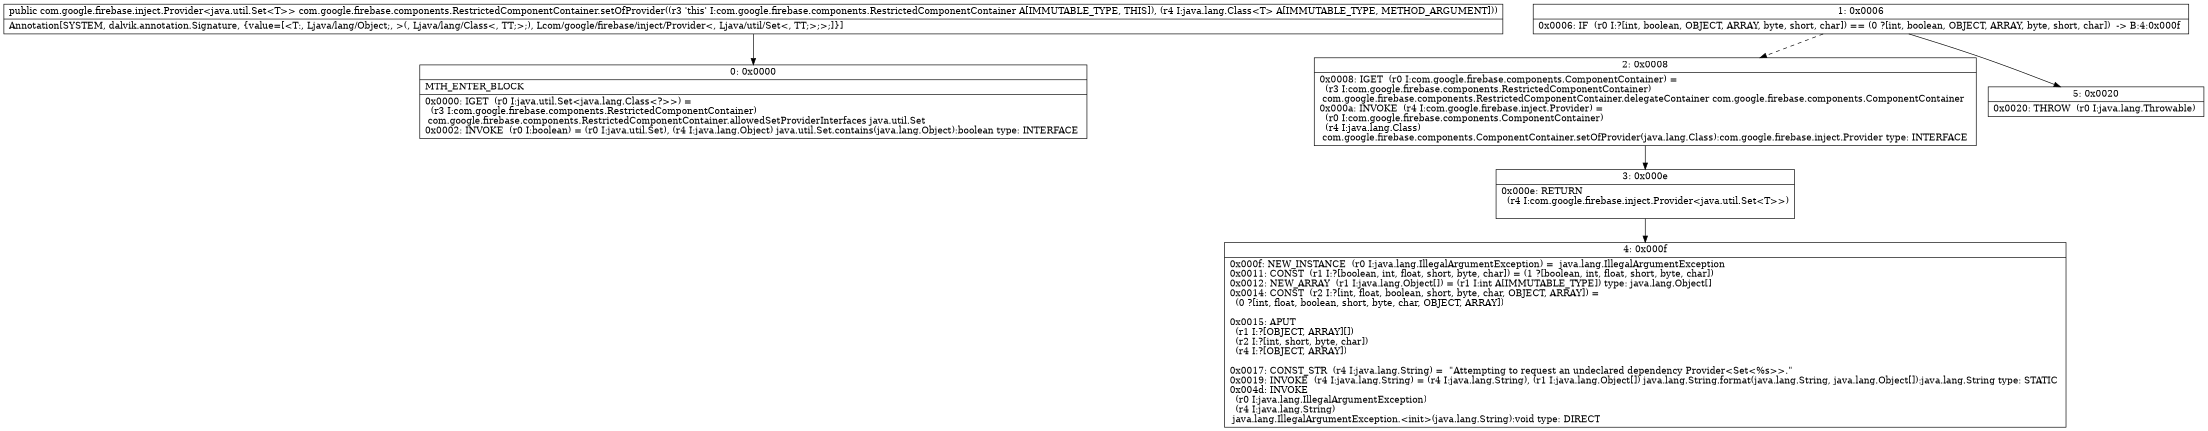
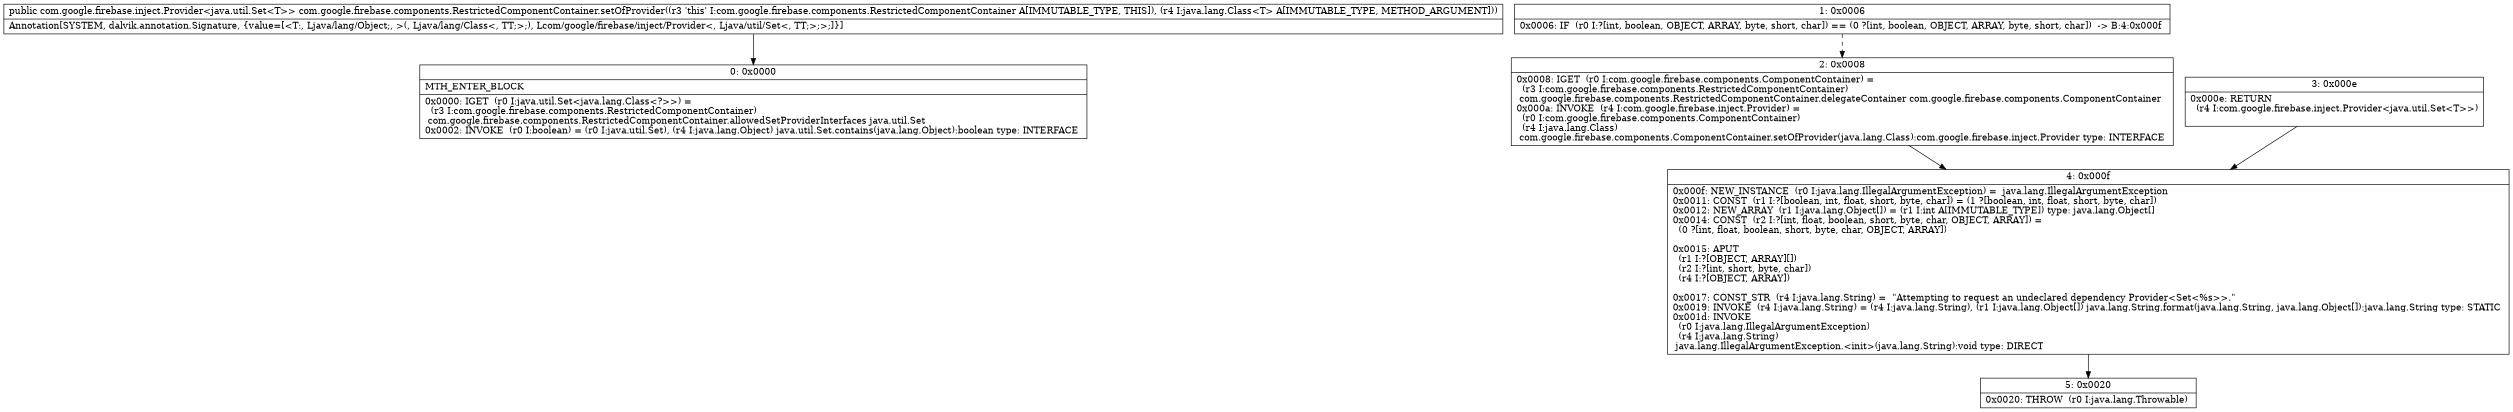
edge "1: 0x0006" -> "5: 0x0020": now "4: 0x000f" -> "5: 0x0020"
edge "2: 0x0008" -> "3: 0x000e": now "2: 0x0008" -> "4: 0x000f"
node "4: 0x000f": text "0x004d: INVOKE" -> "0x001d: INVOKE"
